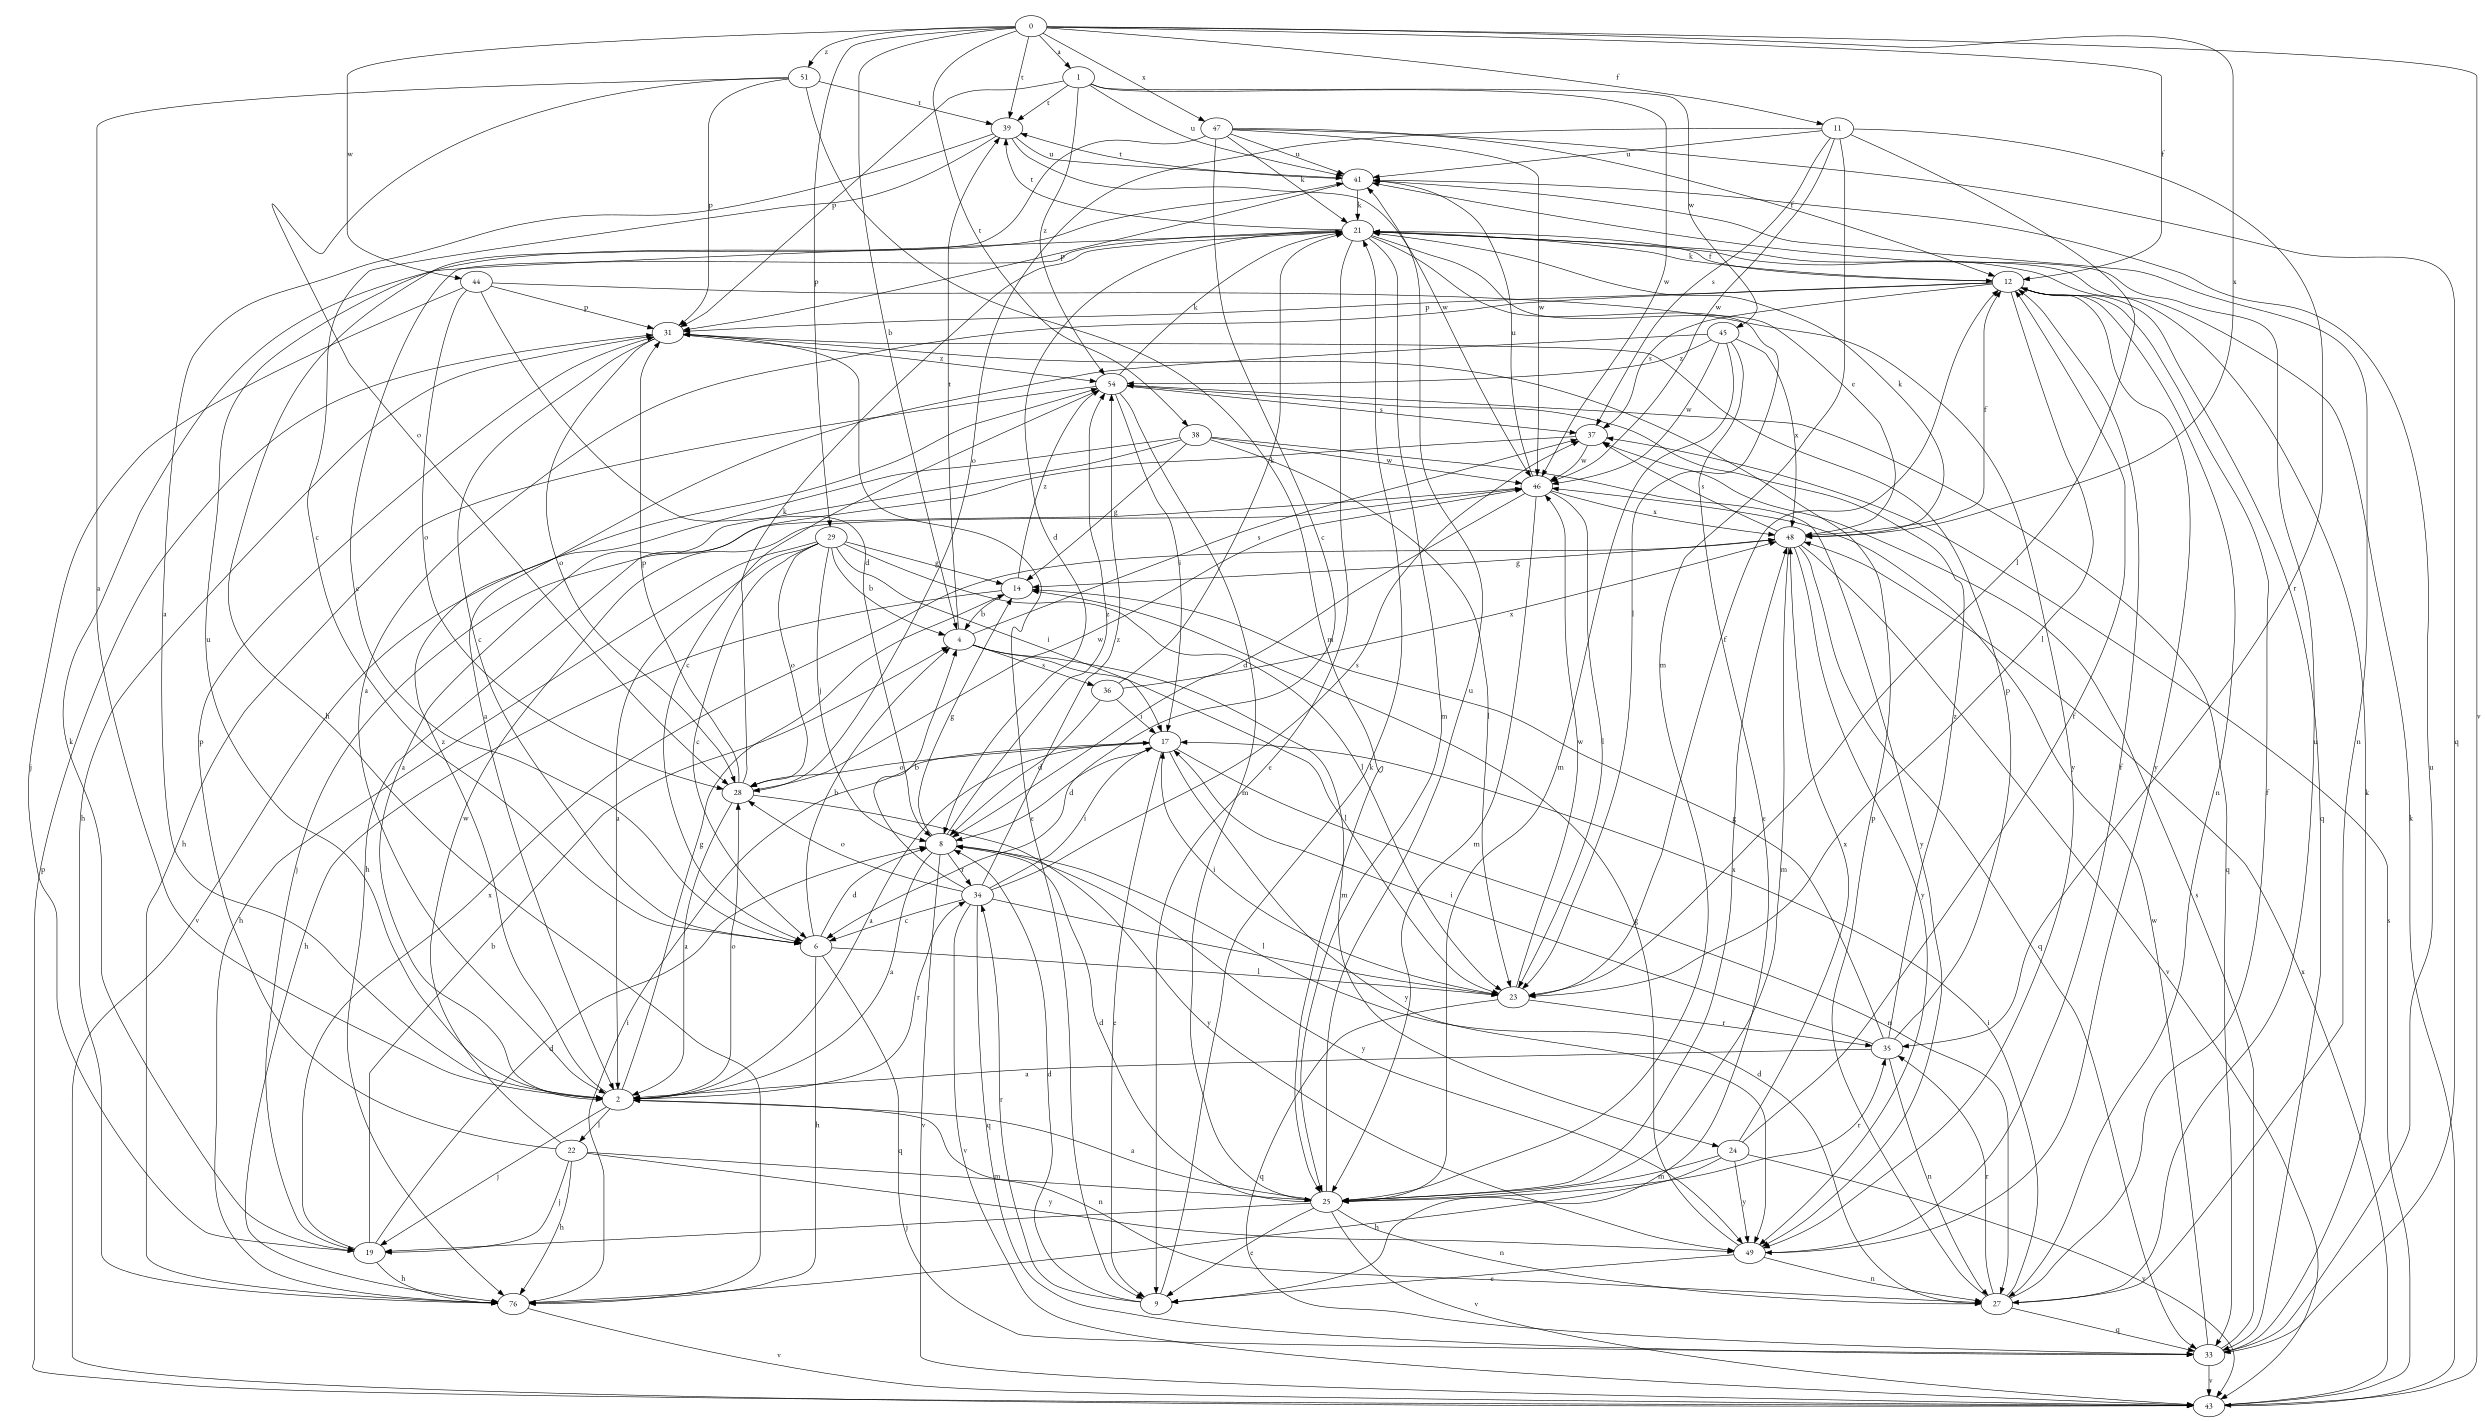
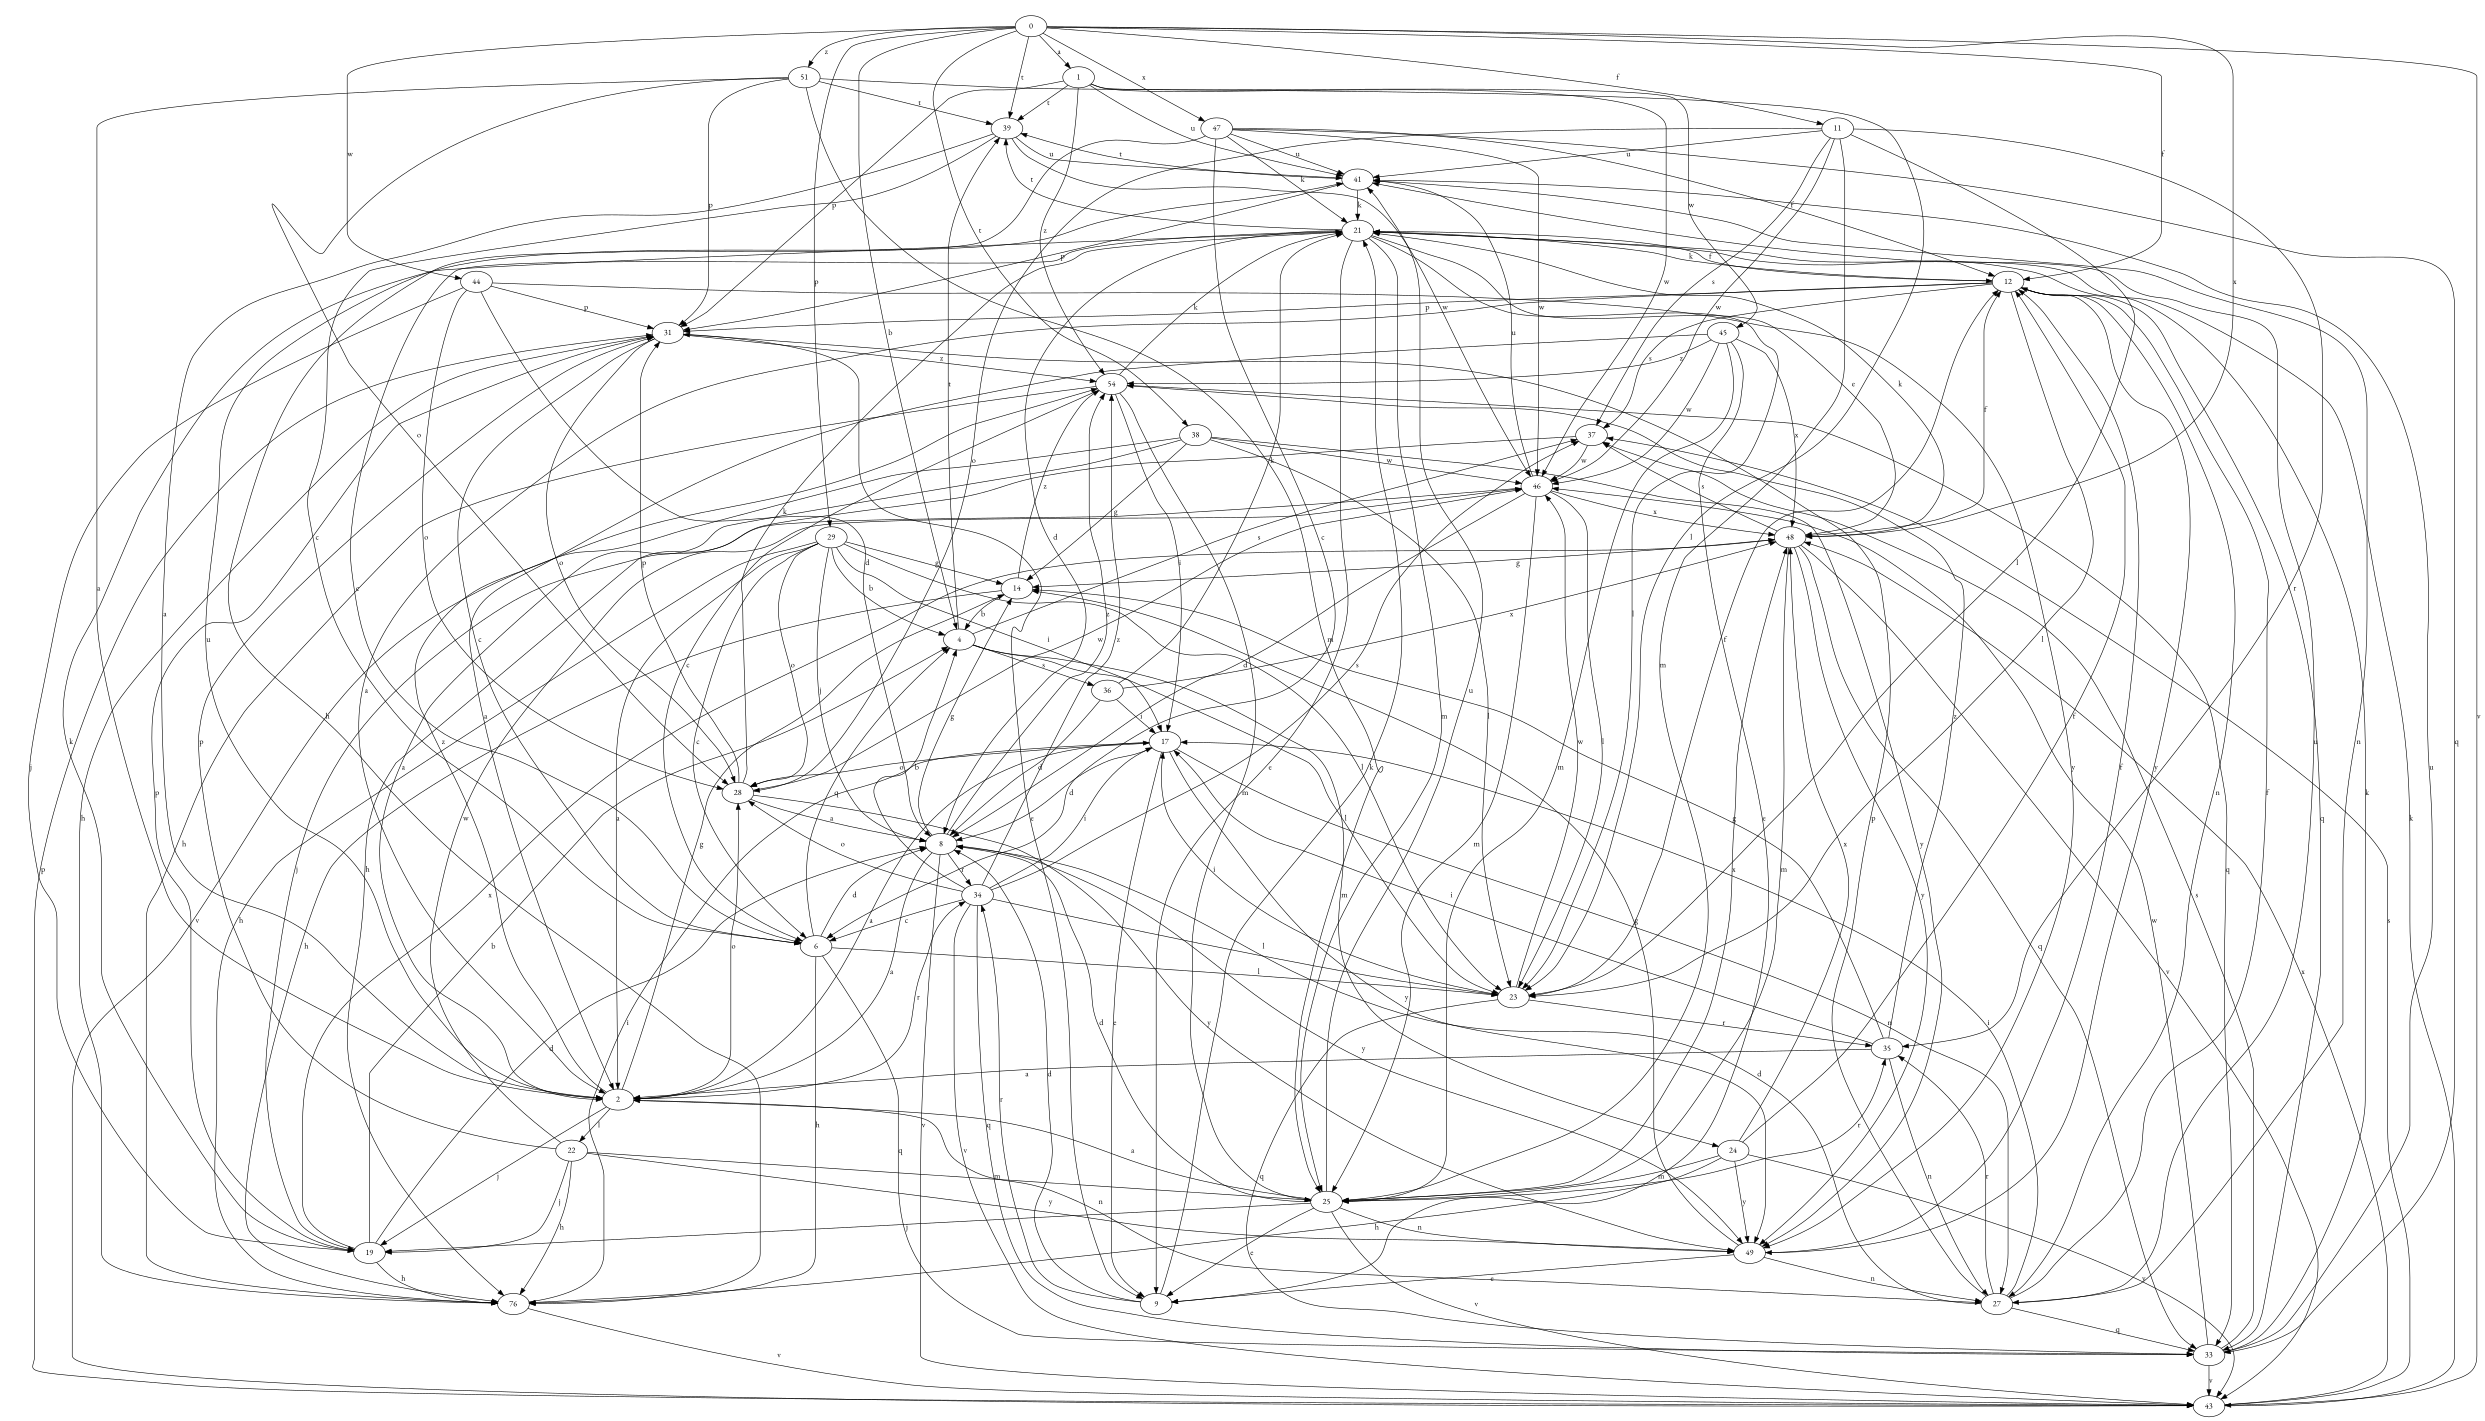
edge "51" -> "23": added, label "l"
edge "35" -> "31": now "19" -> "31"
edge "54" -> "37": removed, label "s"
edge "6" -> "4": label "b" -> "q"
edge "28" -> "2": now "28" -> "8"
edge "25" -> "27": now "25" -> "49"
